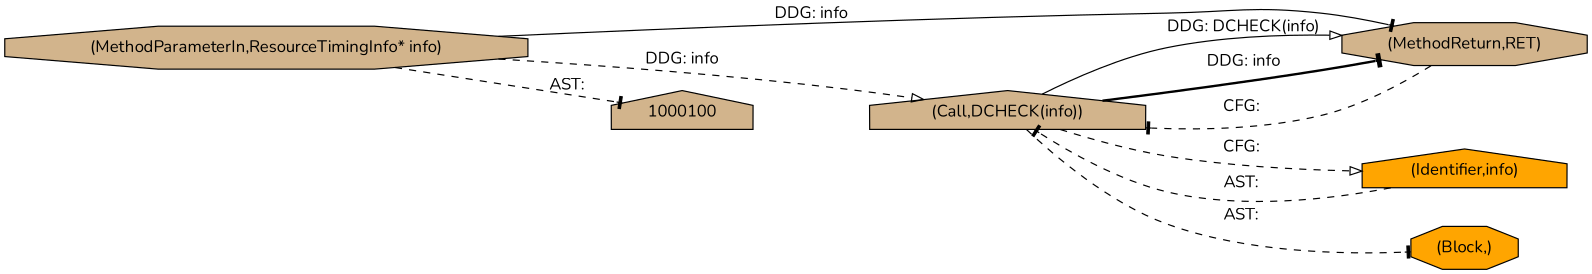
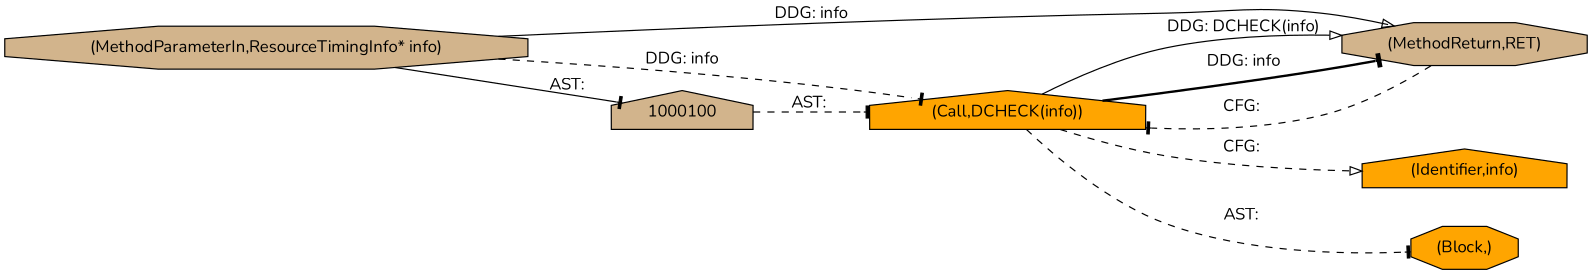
edge "(MethodParameterIn,ResourceTimingInfo* info)" -> "(MethodReturn,RET)": arrowhead tee -> onormal
edge "(MethodParameterIn,ResourceTimingInfo* info)" -> "(Call,DCHECK(info))": arrowhead onormal -> tee
edge "(MethodParameterIn,ResourceTimingInfo* info)" -> "1000100": style dashed -> solid
node "(Call,DCHECK(info))": fillcolor tan -> orange
edge "(Identifier,info)" -> "(Call,DCHECK(info))": now "1000100" -> "(Call,DCHECK(info))"
